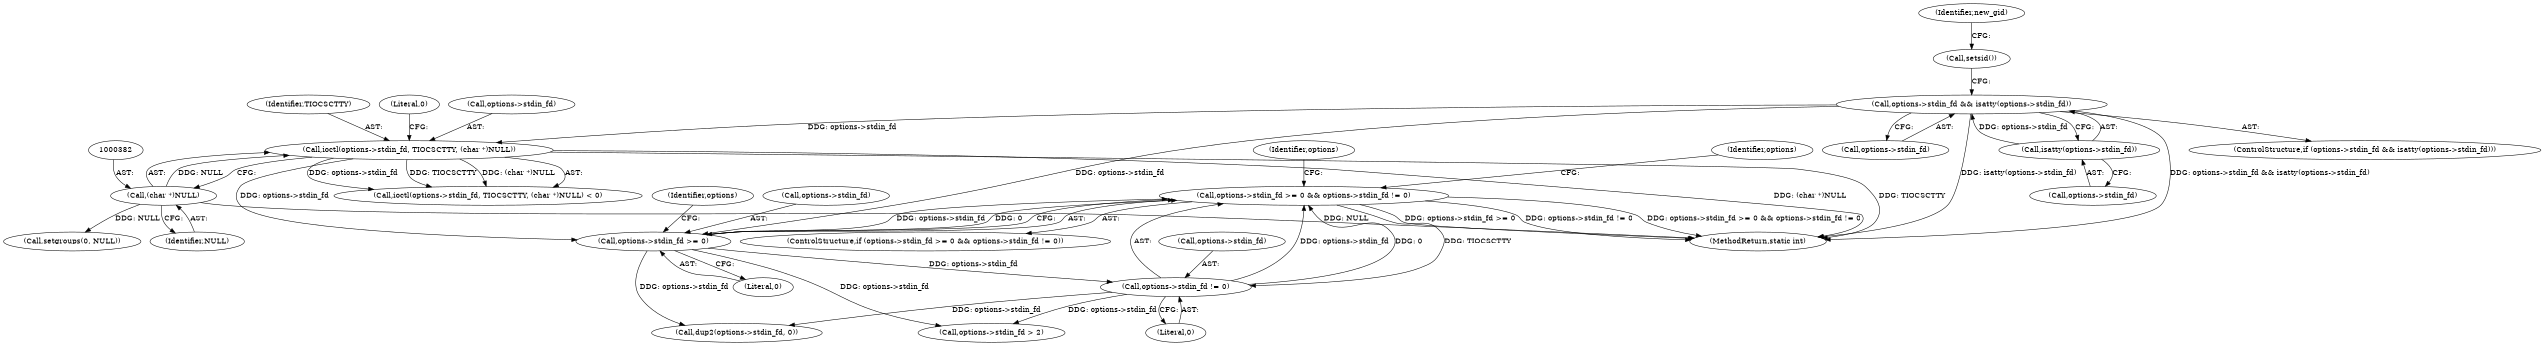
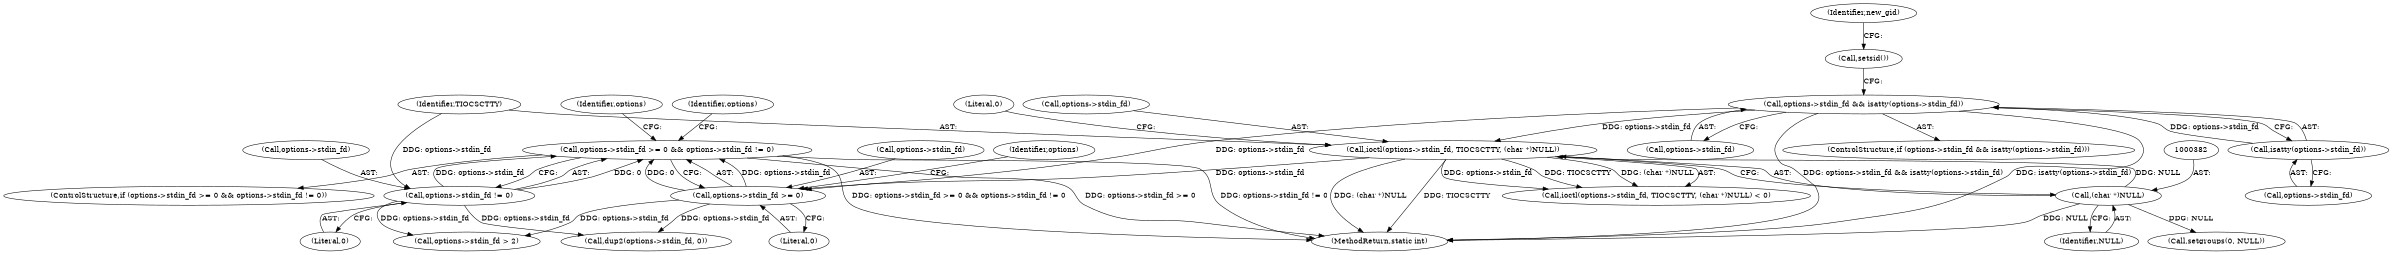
edge "(Call,options->stdin_fd >= 0 && options->stdin_fd != 0)" -> "(Call,options->stdin_fd != 0)": label "DDG: TIOCSCTTY" -> "CFG: "
edge "(Call,options->stdin_fd >= 0)" -> "(Call,options->stdin_fd != 0)": now "(Identifier,TIOCSCTTY)" -> "(Call,options->stdin_fd != 0)"
